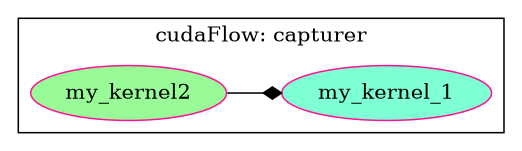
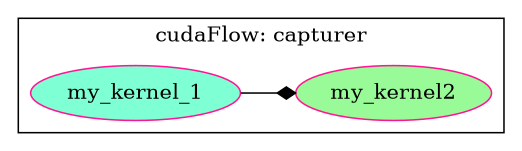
edge "my_kernel2" -> "my_kernel_1": reversed
